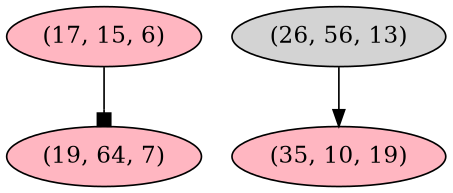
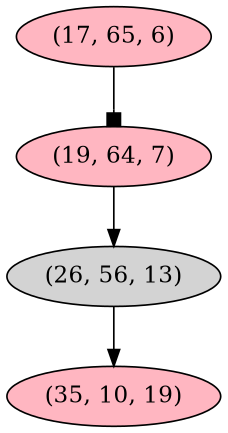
node "(17, 15, 6)": label "(17, 15, 6)" -> "(17, 65, 6)"
edge "(19, 64, 7)" -> "(26, 56, 13)": added
